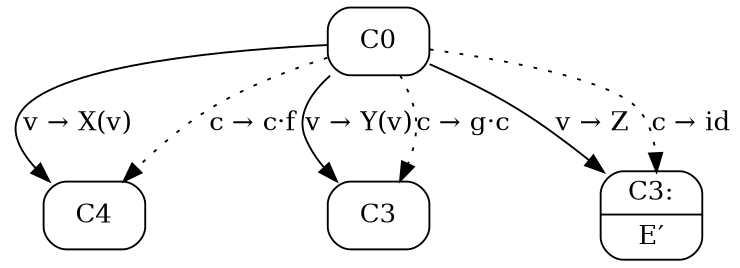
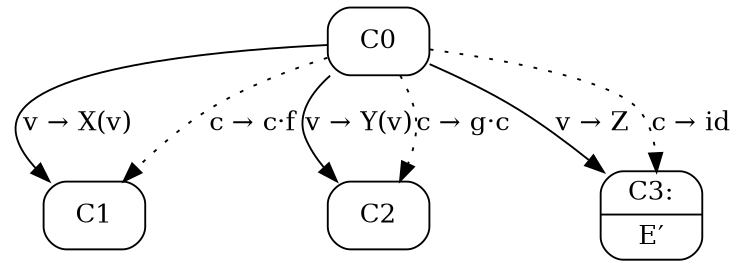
node "C4": label "C4" -> "C1"
node "C3": label "C3" -> "C2"
